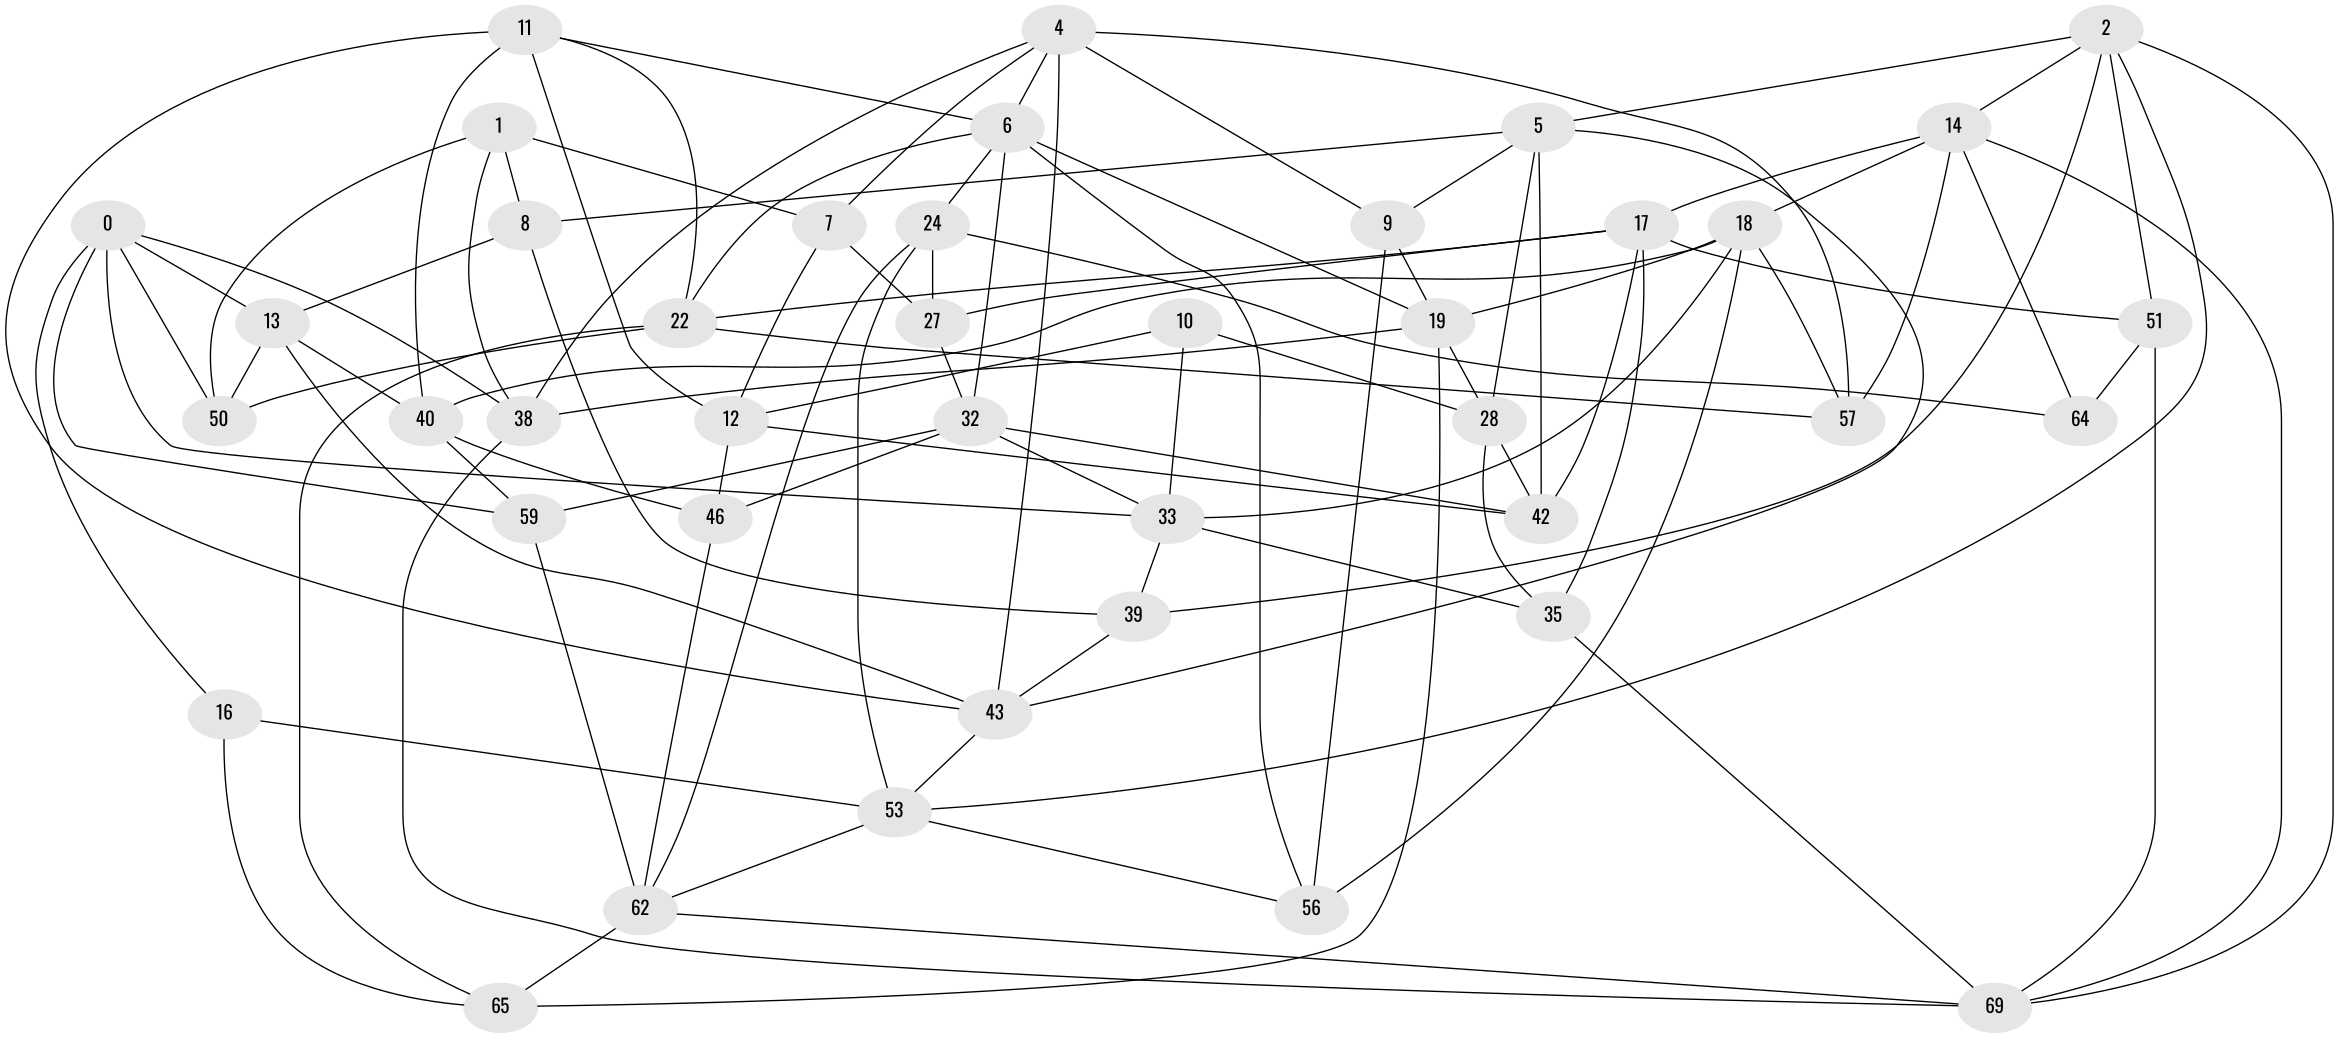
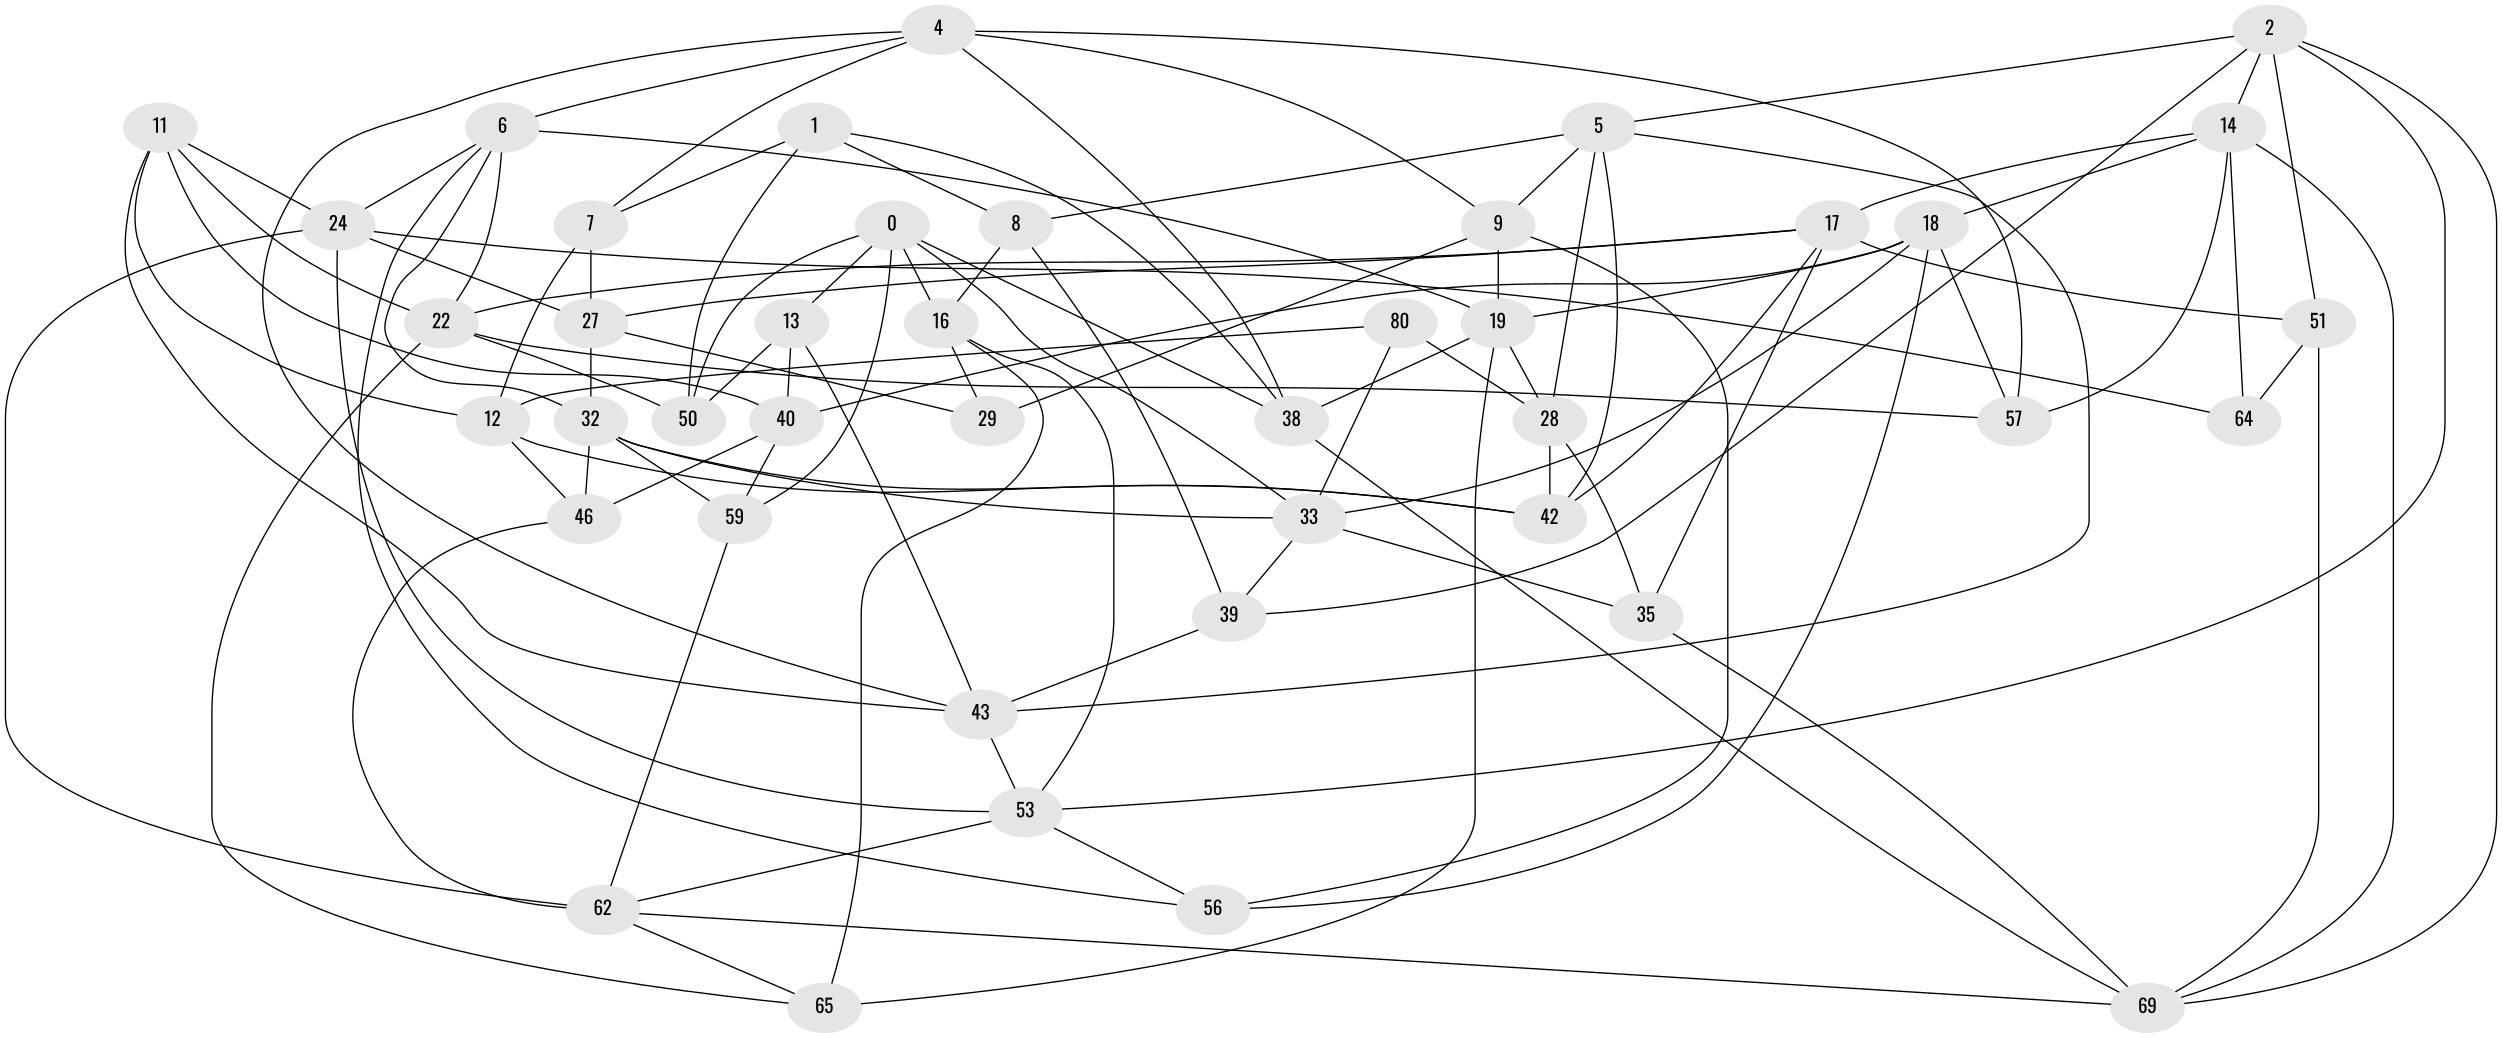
edge "11" -- "6": now "11" -- "24"
edge "8" -- "13": now "8" -- "16"
node "10": label "10" -> "80"
node "29": added
